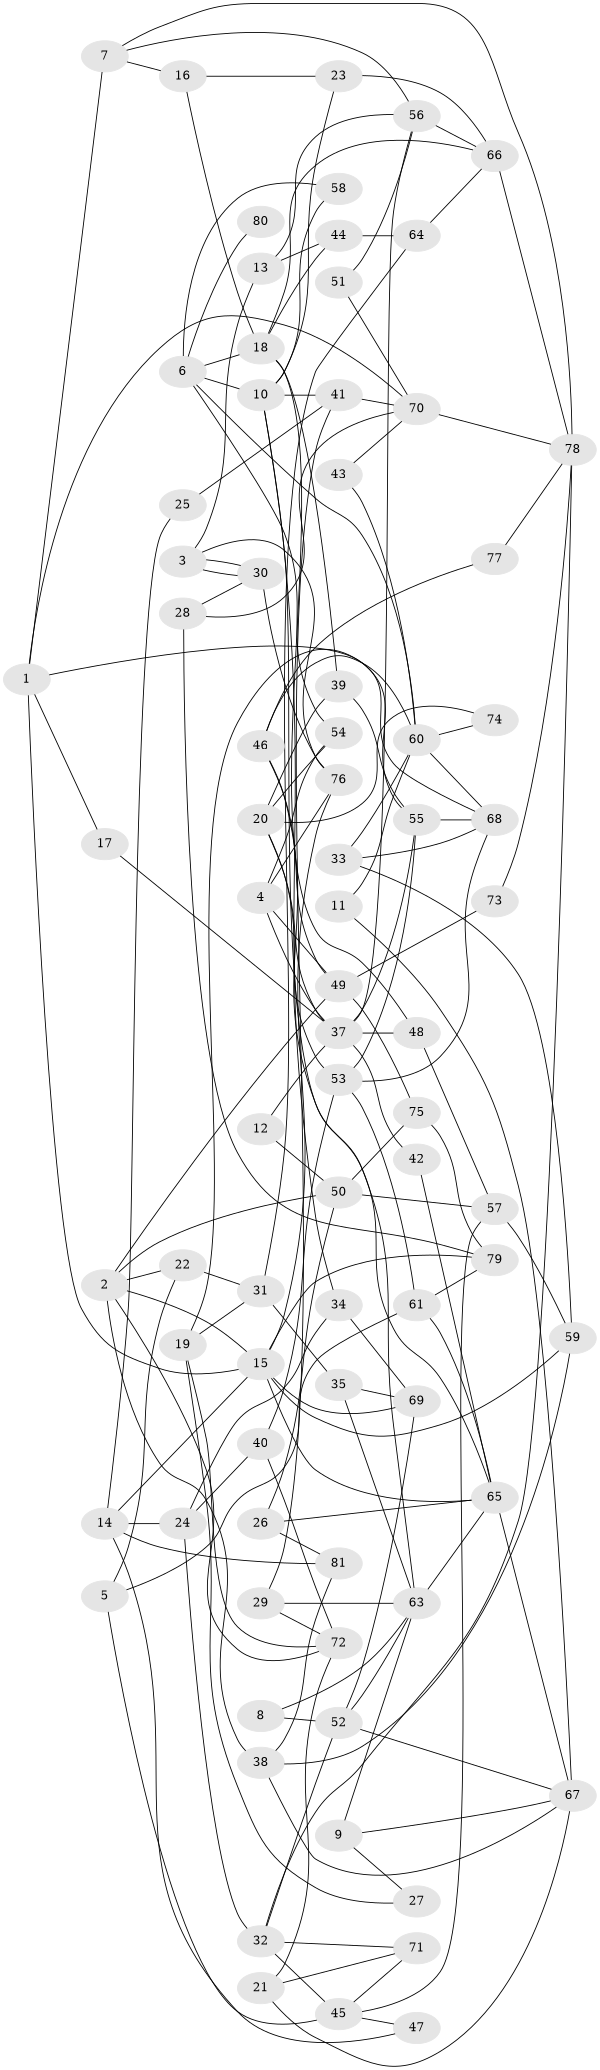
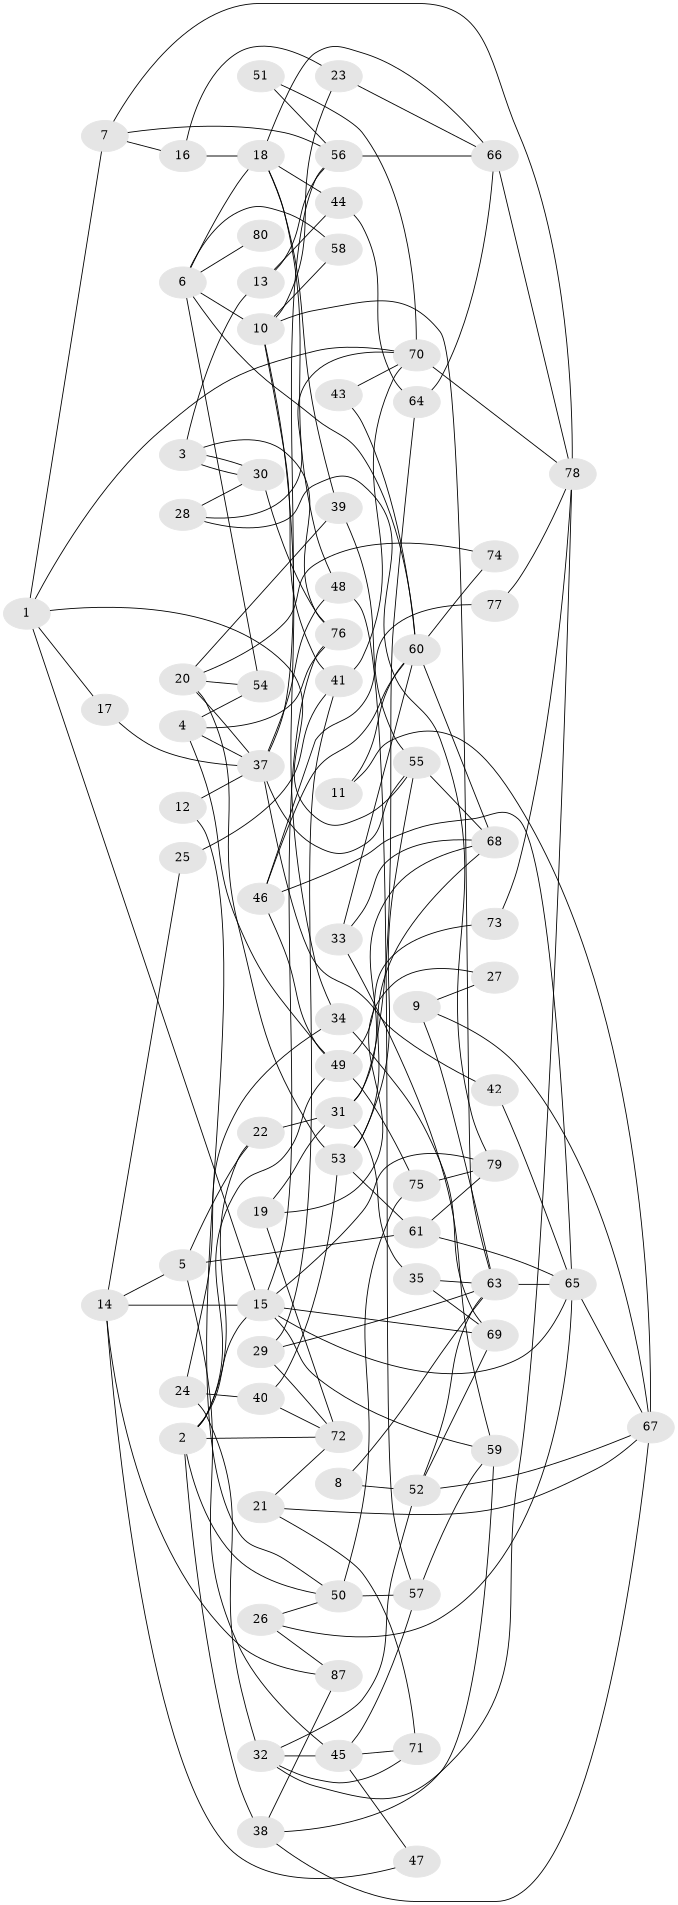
edge "68" -- "19": now "68" -- "31"
edge "14" -- "24": now "14" -- "5"
node "81": label "81" -> "87"
